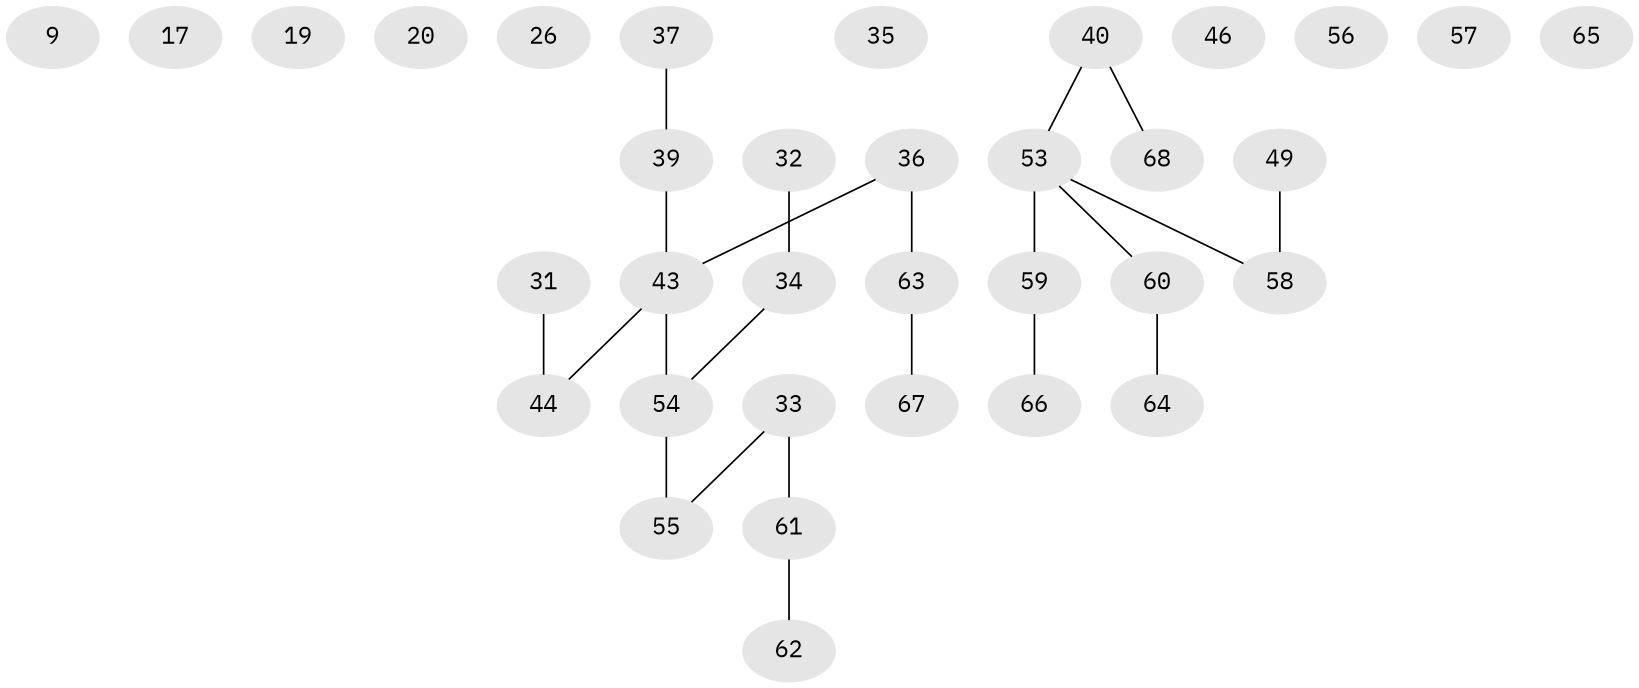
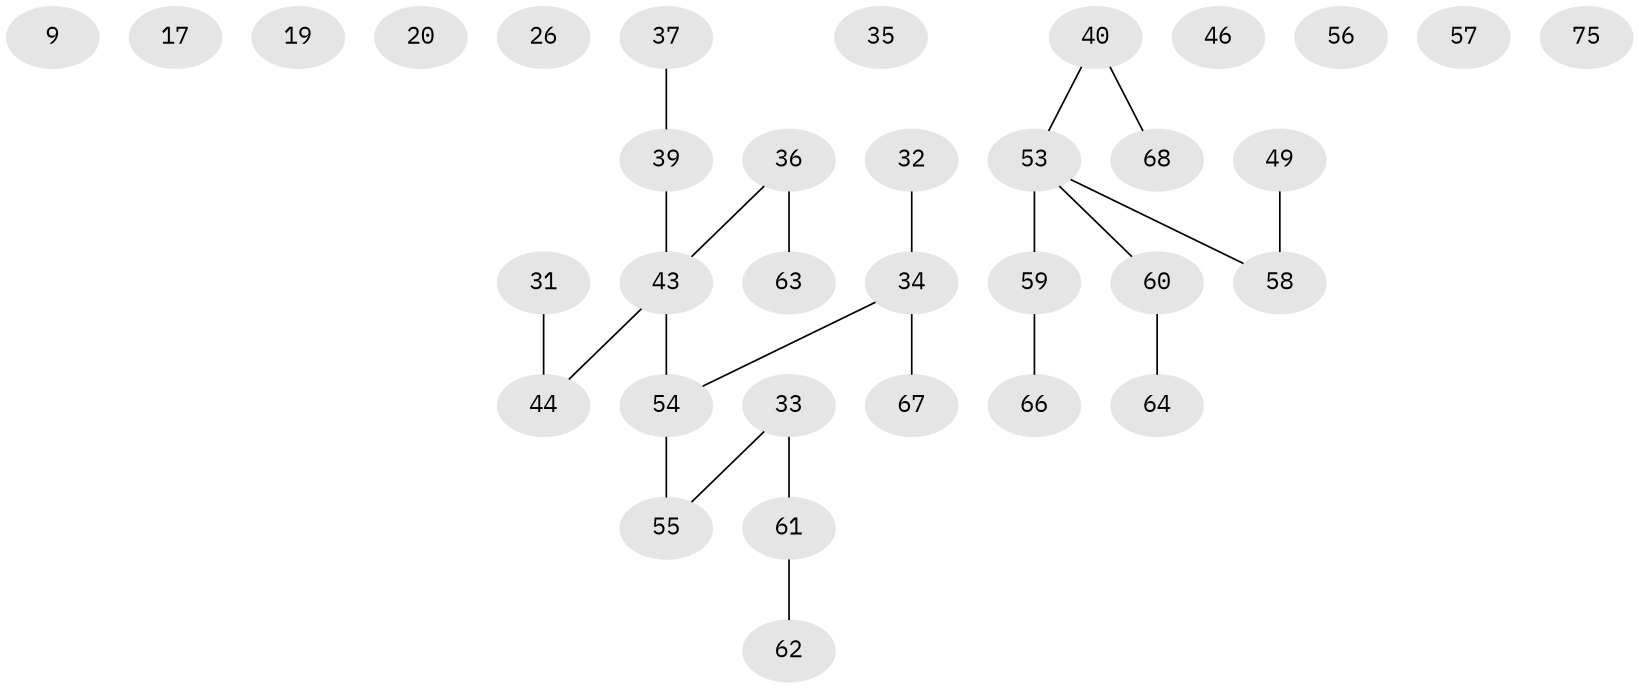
node "65": label "65" -> "75"
edge "63" -- "67": now "34" -- "67"
